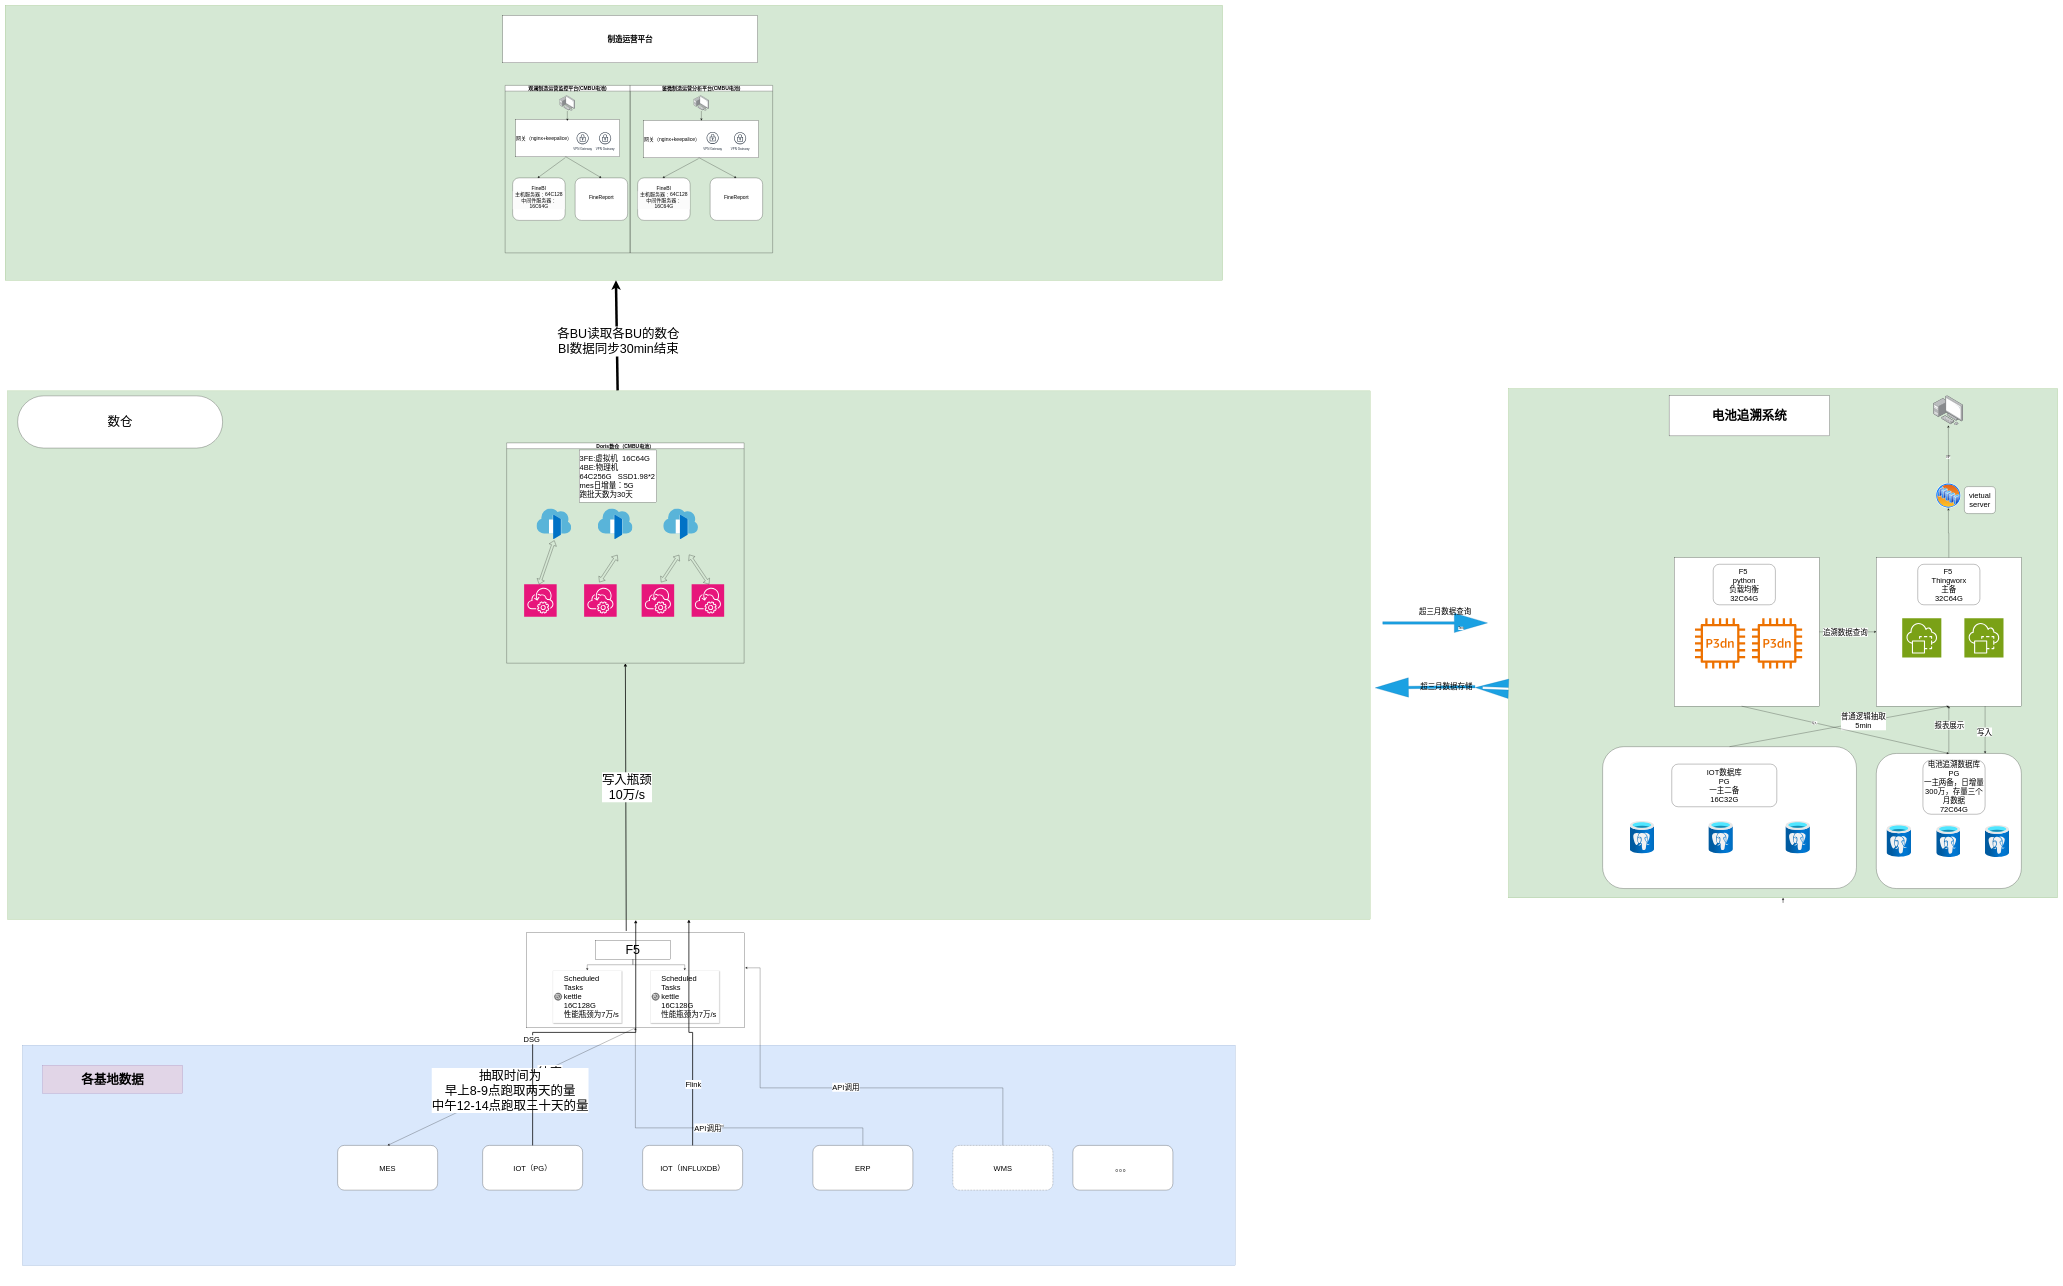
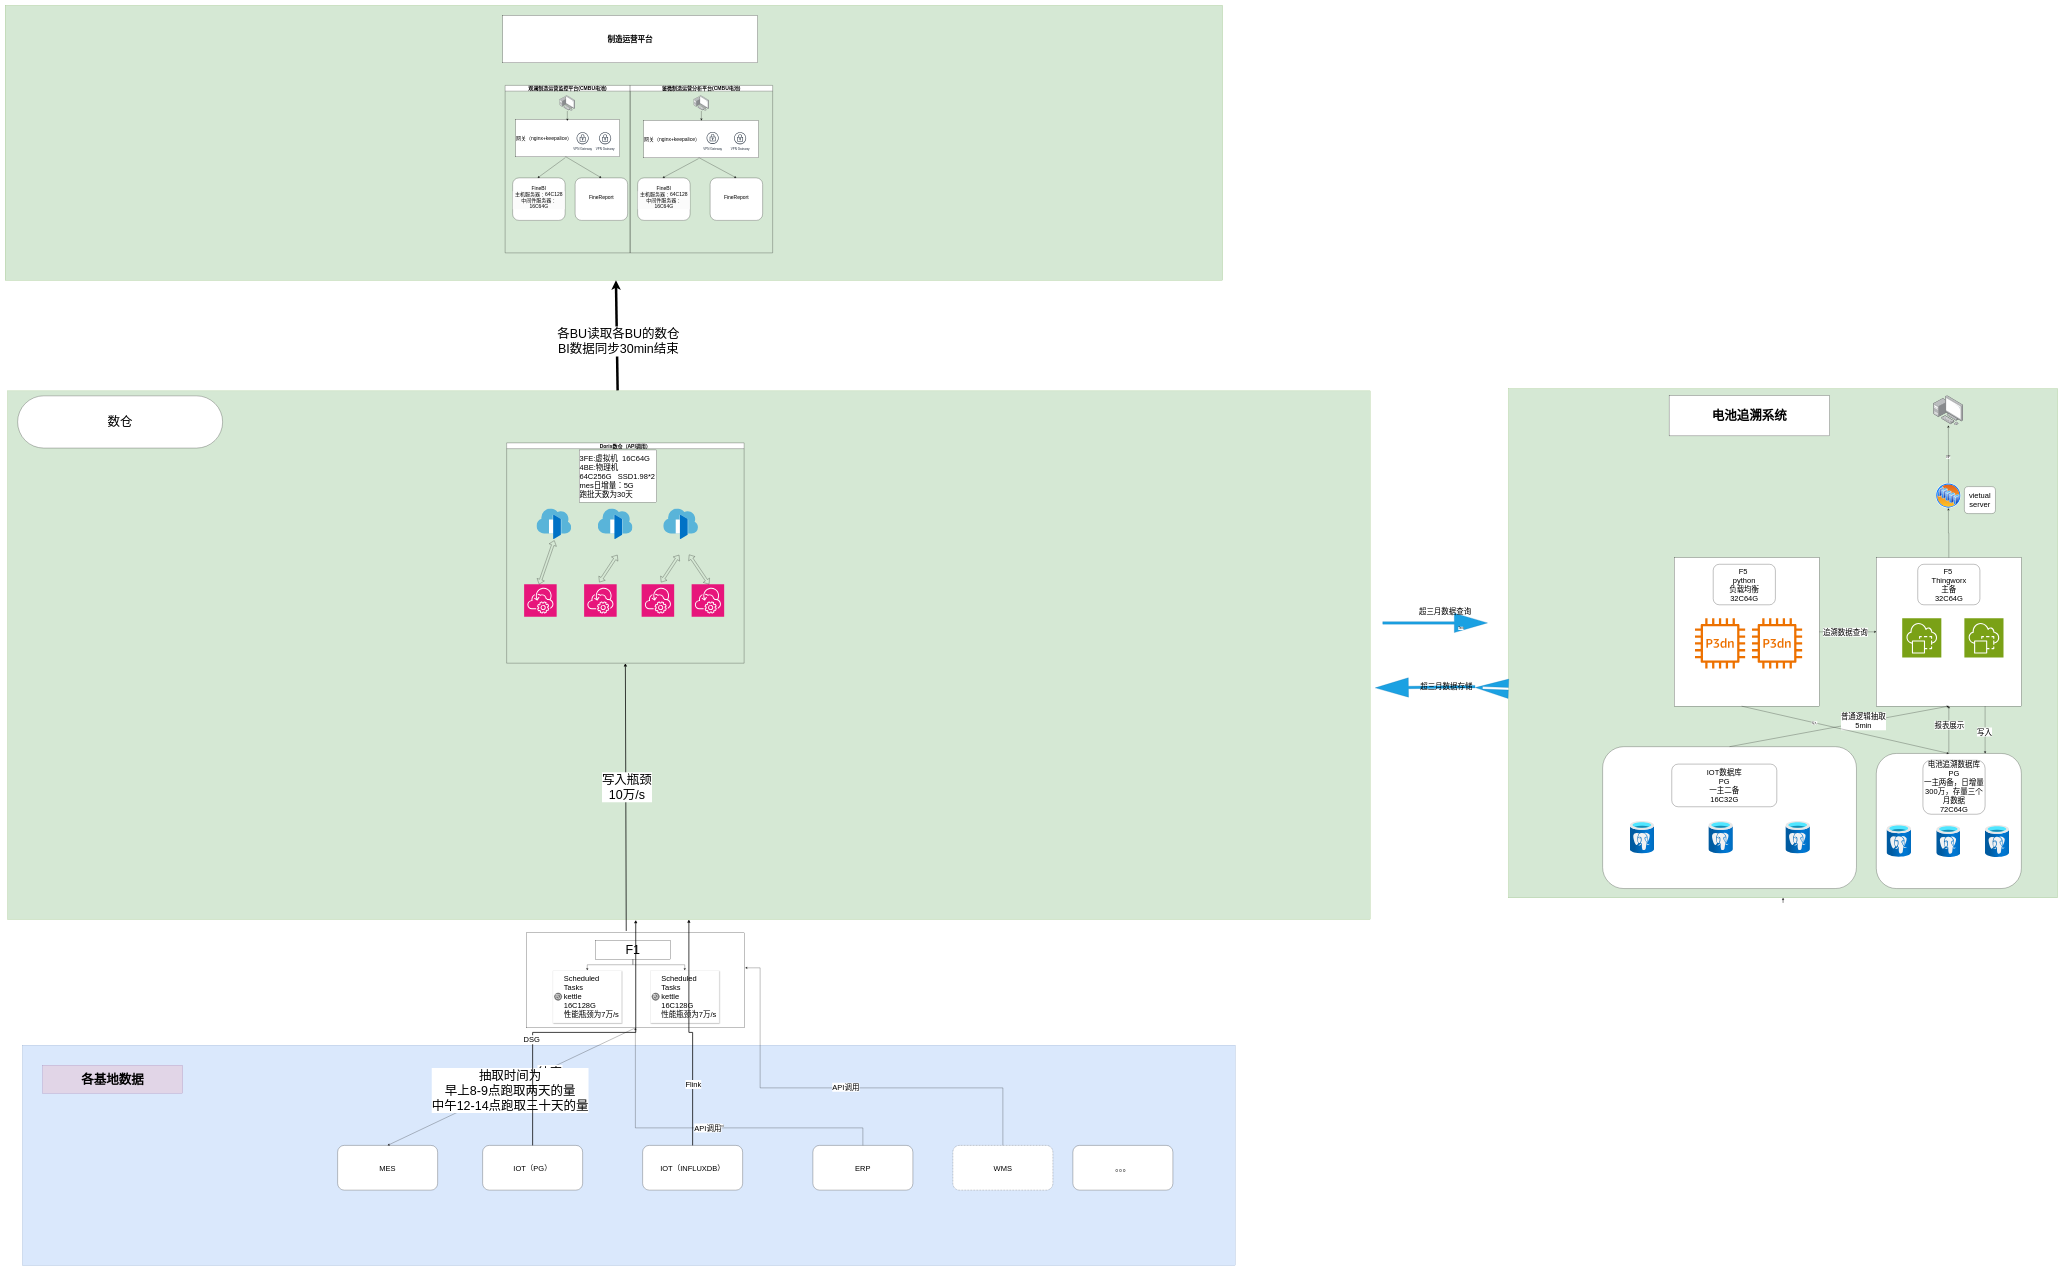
node "Doris数仓（CMBU电池）": label "Doris数仓（CMBU电池）" -> "Doris数仓（API调用）"
node "F5": label "F5" -> "F1"
